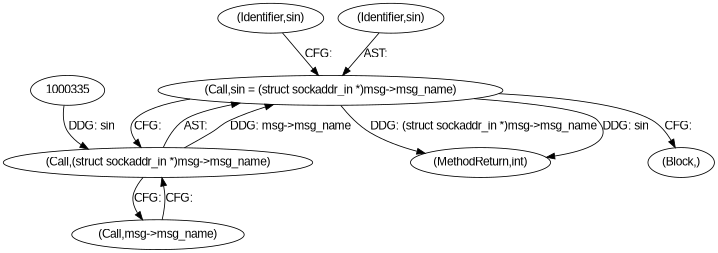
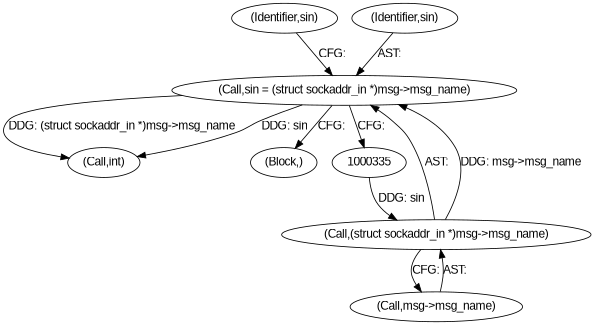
edge "(Call,sin = (struct sockaddr_in *)msg->msg_name)" -> "(Call,(struct sockaddr_in *)msg->msg_name)": now "(Call,sin = (struct sockaddr_in *)msg->msg_name)" -> "1000335"
node "(MethodReturn,int)": label "(MethodReturn,int)" -> "(Call,int)"
edge "(Call,msg->msg_name)" -> "(Call,(struct sockaddr_in *)msg->msg_name)": label "CFG: " -> "AST: "
